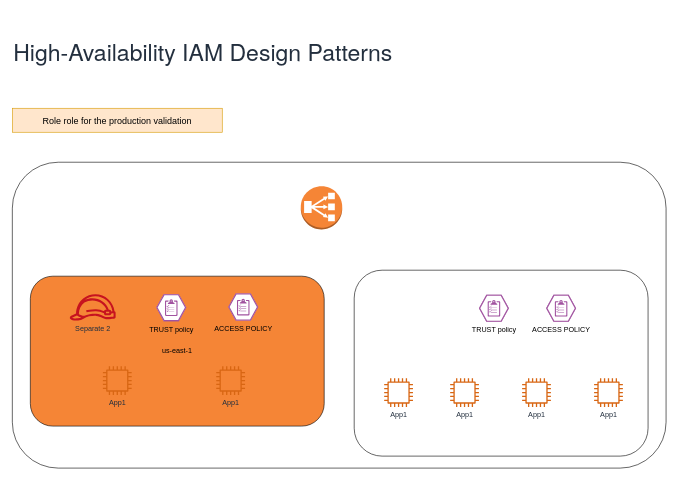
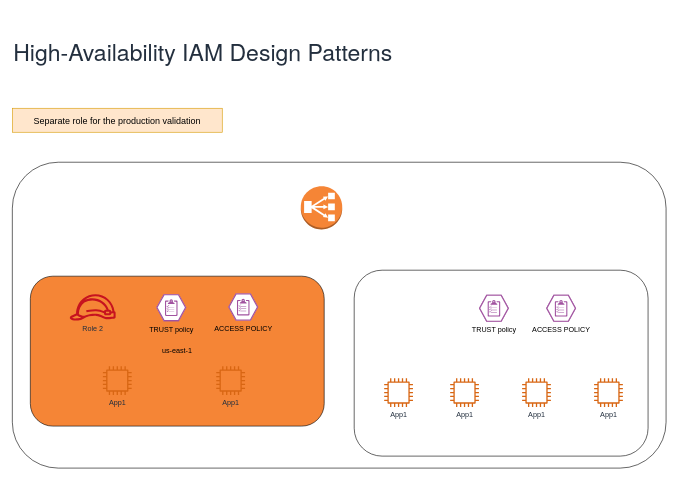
node "Role role for the production validation": label "Role role for the production validation" -> "Separate role for the production validation"
node "Separate 2": label "Separate 2" -> "Role 2"
